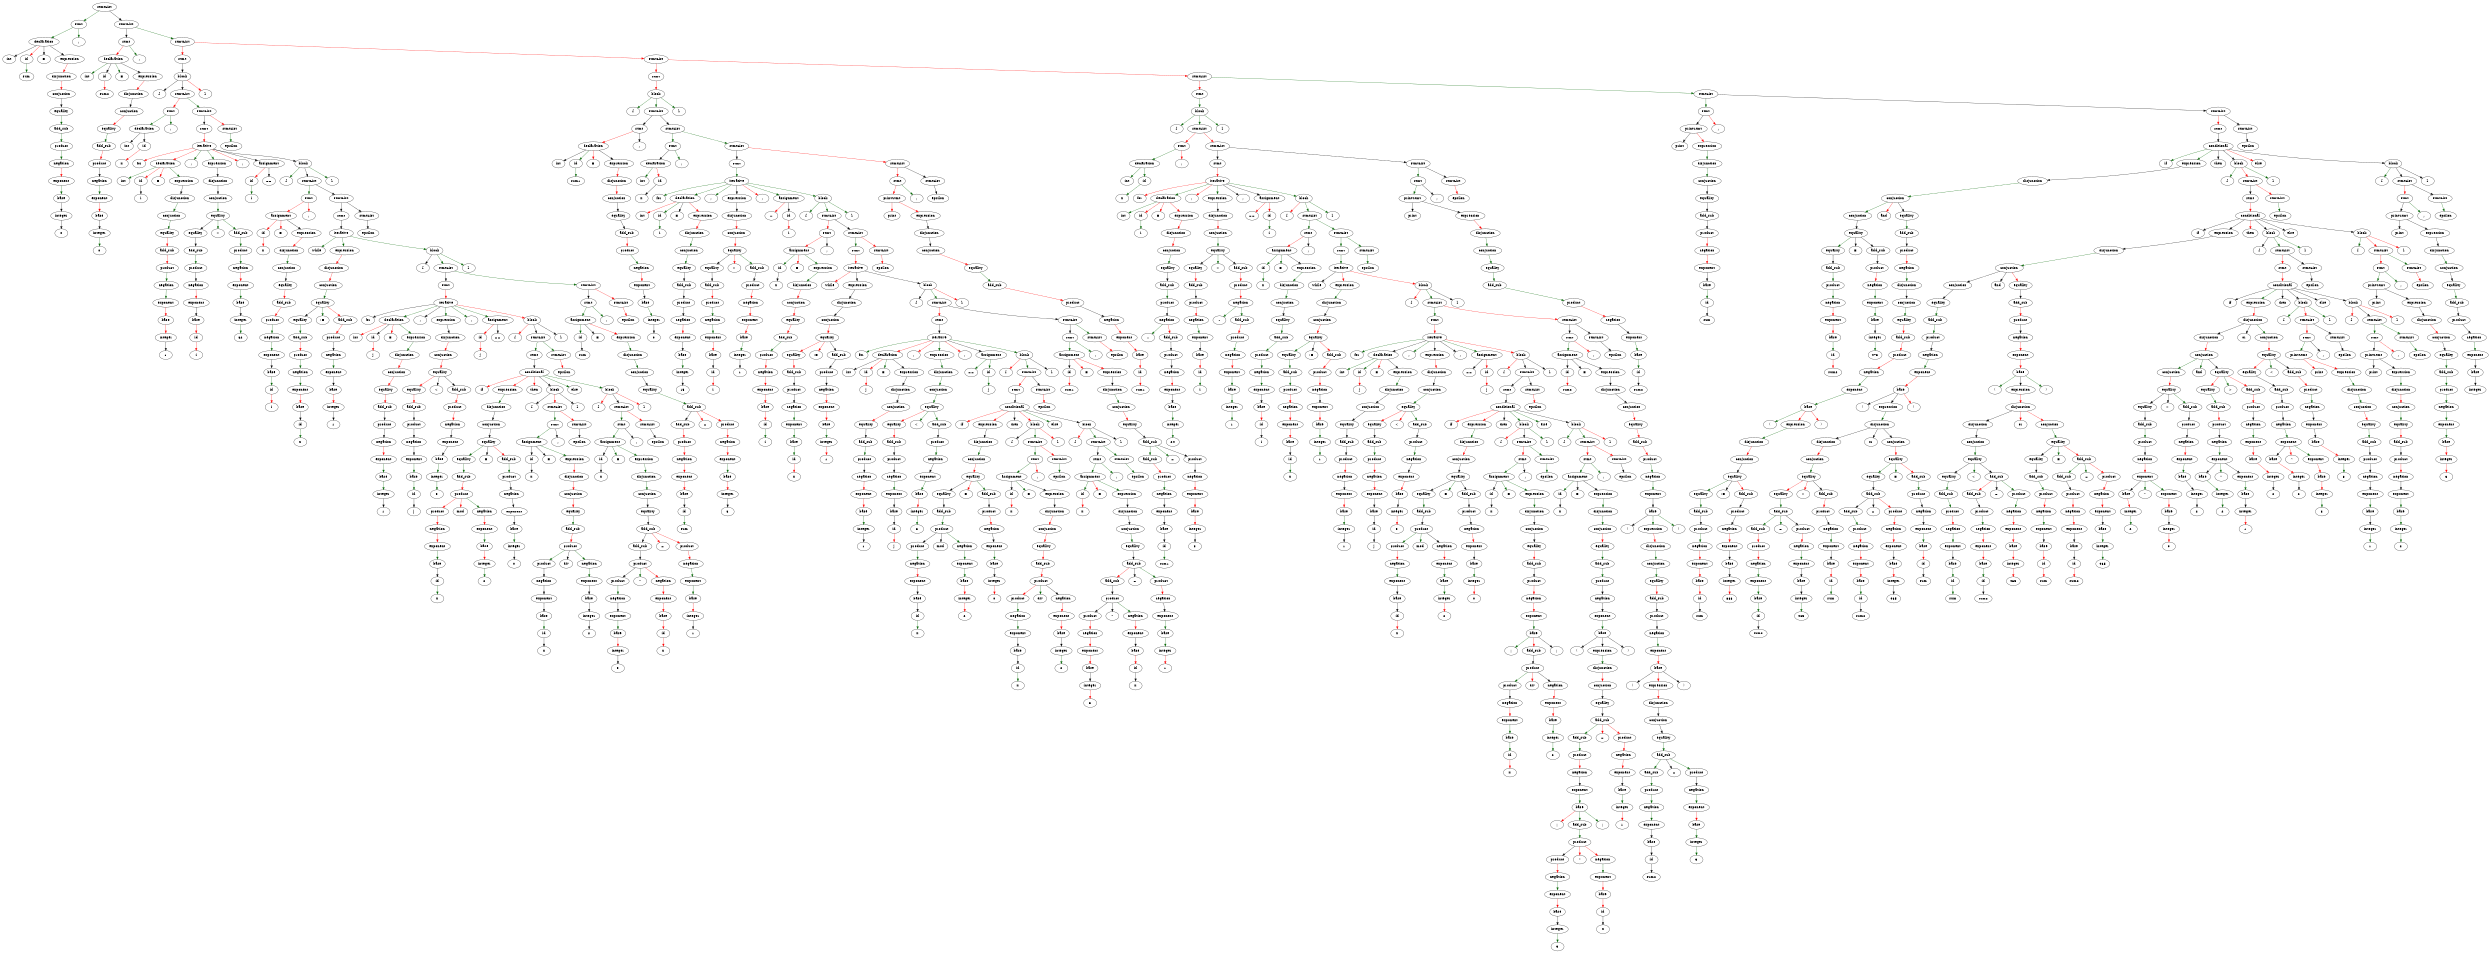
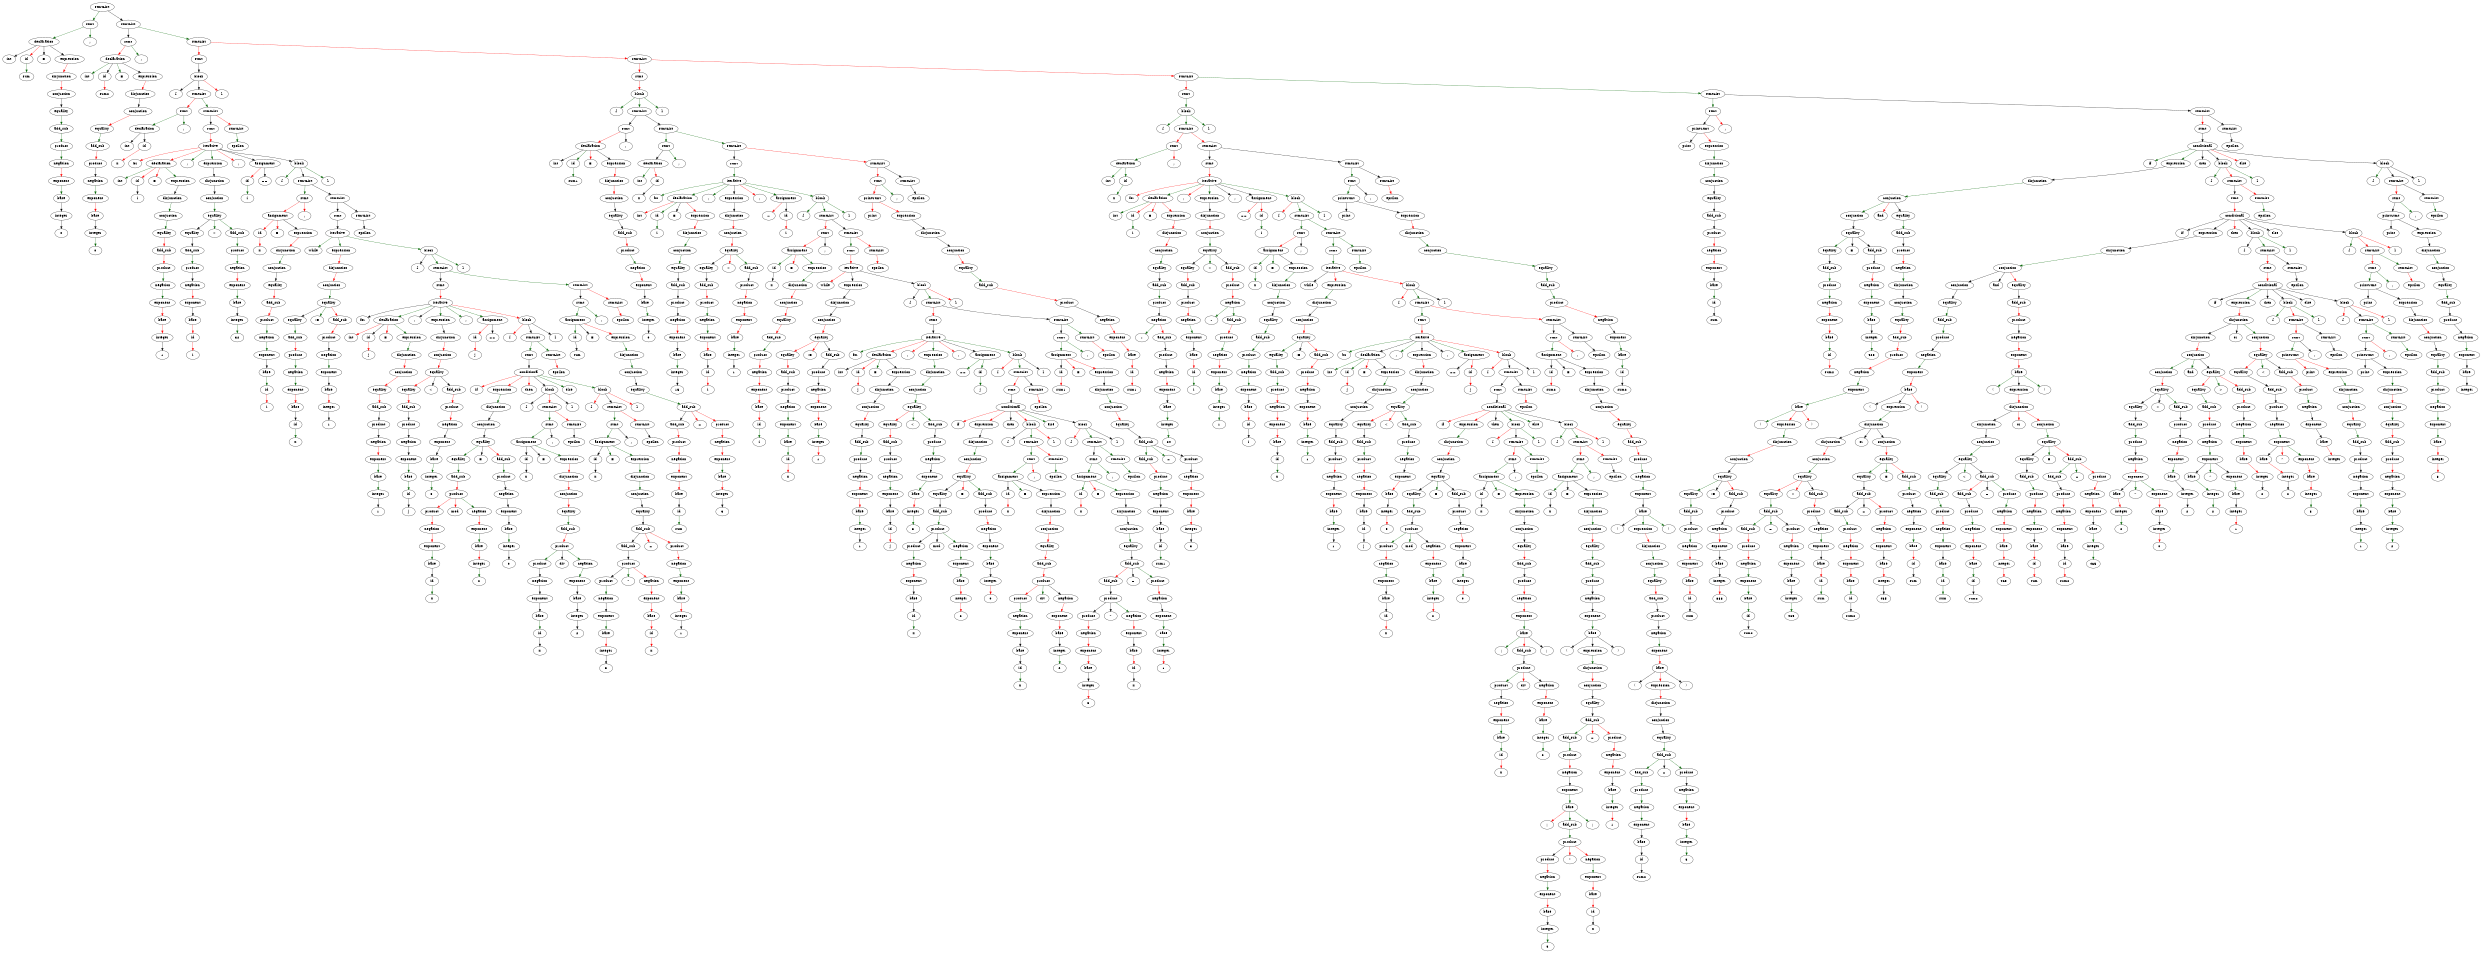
node "473": label "473" -> "423"
node "8": removed
